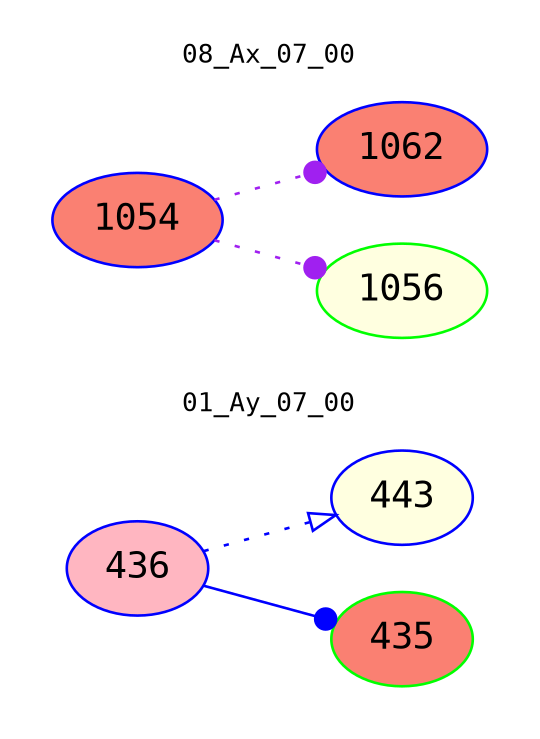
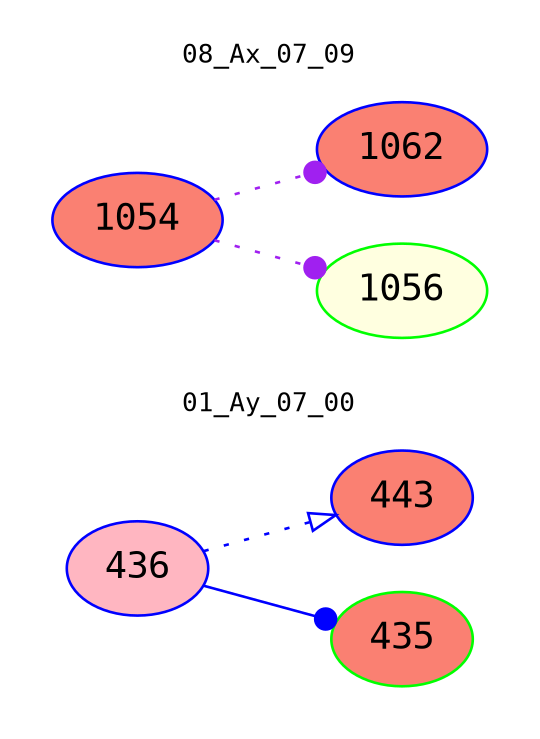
cluster "08_Ax_07_00": label "08_Ax_07_00" -> "08_Ax_07_09"
node "443": fillcolor lightyellow -> salmon
